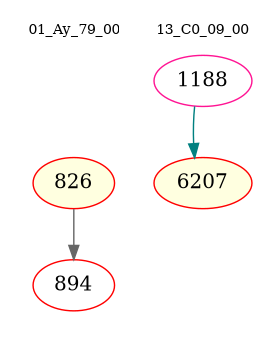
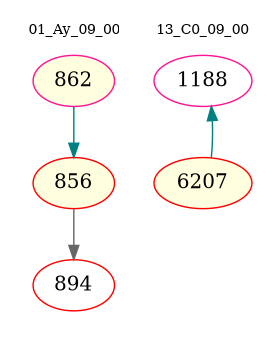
cluster "01_Ay_79_00": label "01_Ay_79_00" -> "01_Ay_09_00"
node "862": added
edge "1188" -> "6207": reversed
node "826": label "826" -> "856"
